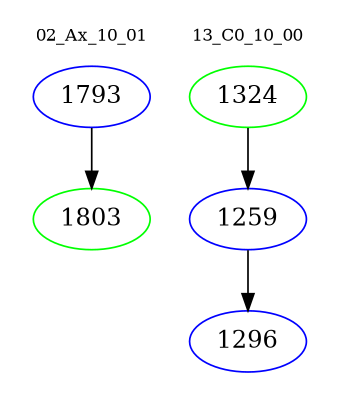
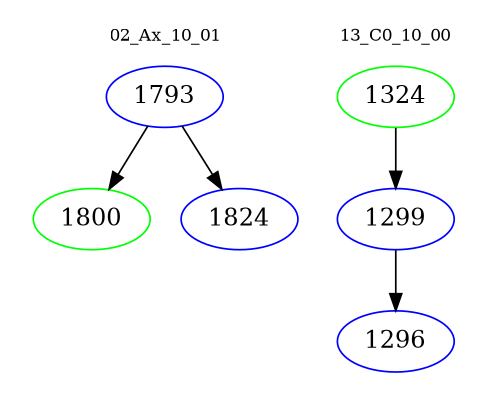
node "1803": label "1803" -> "1800"
node "1824": added
node "1259": label "1259" -> "1299"
